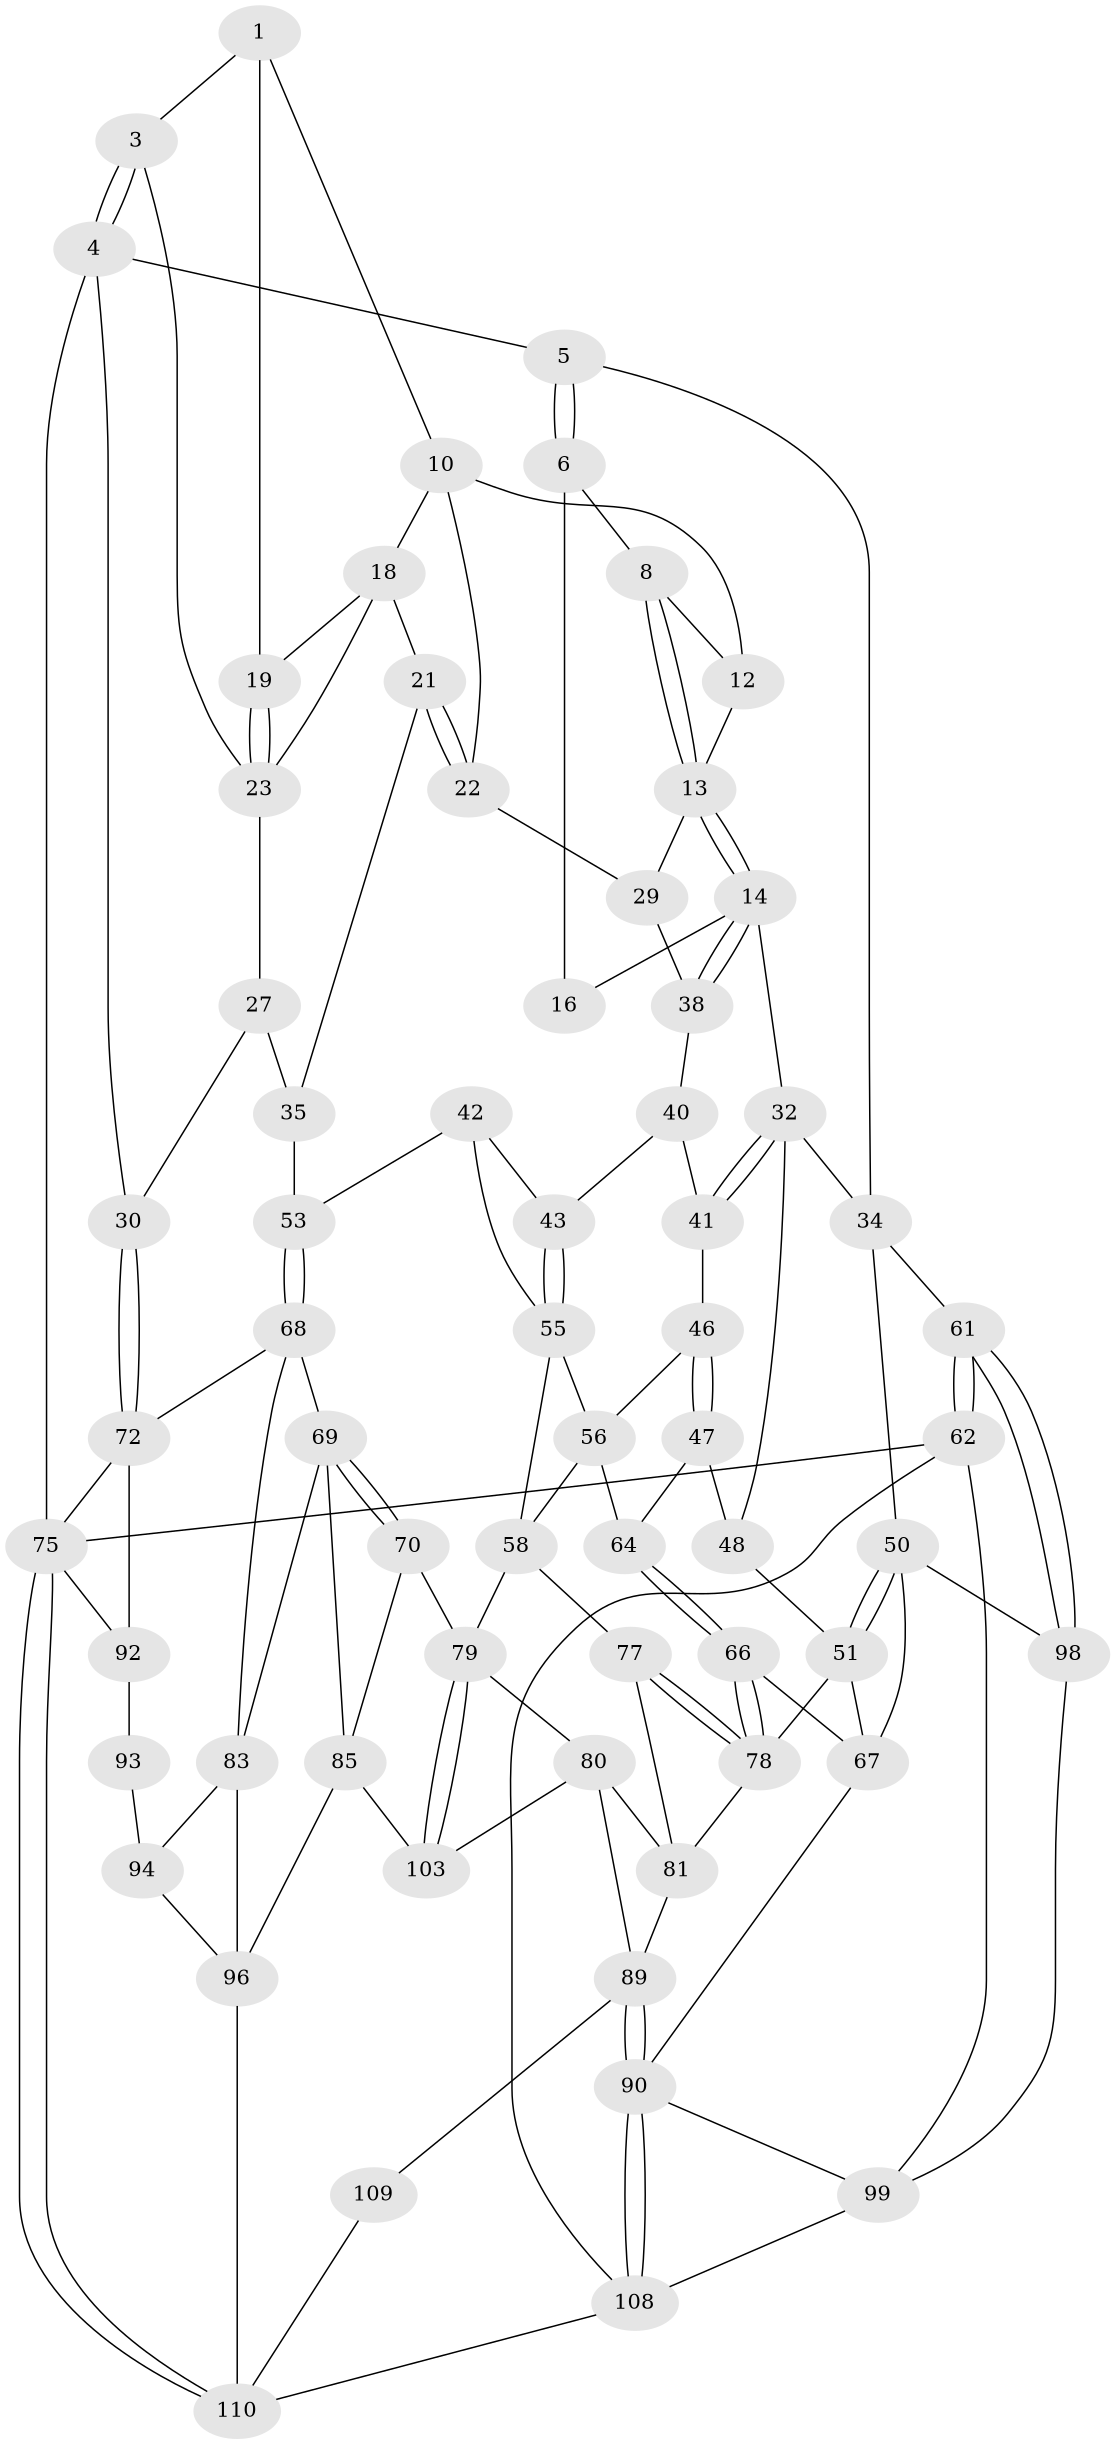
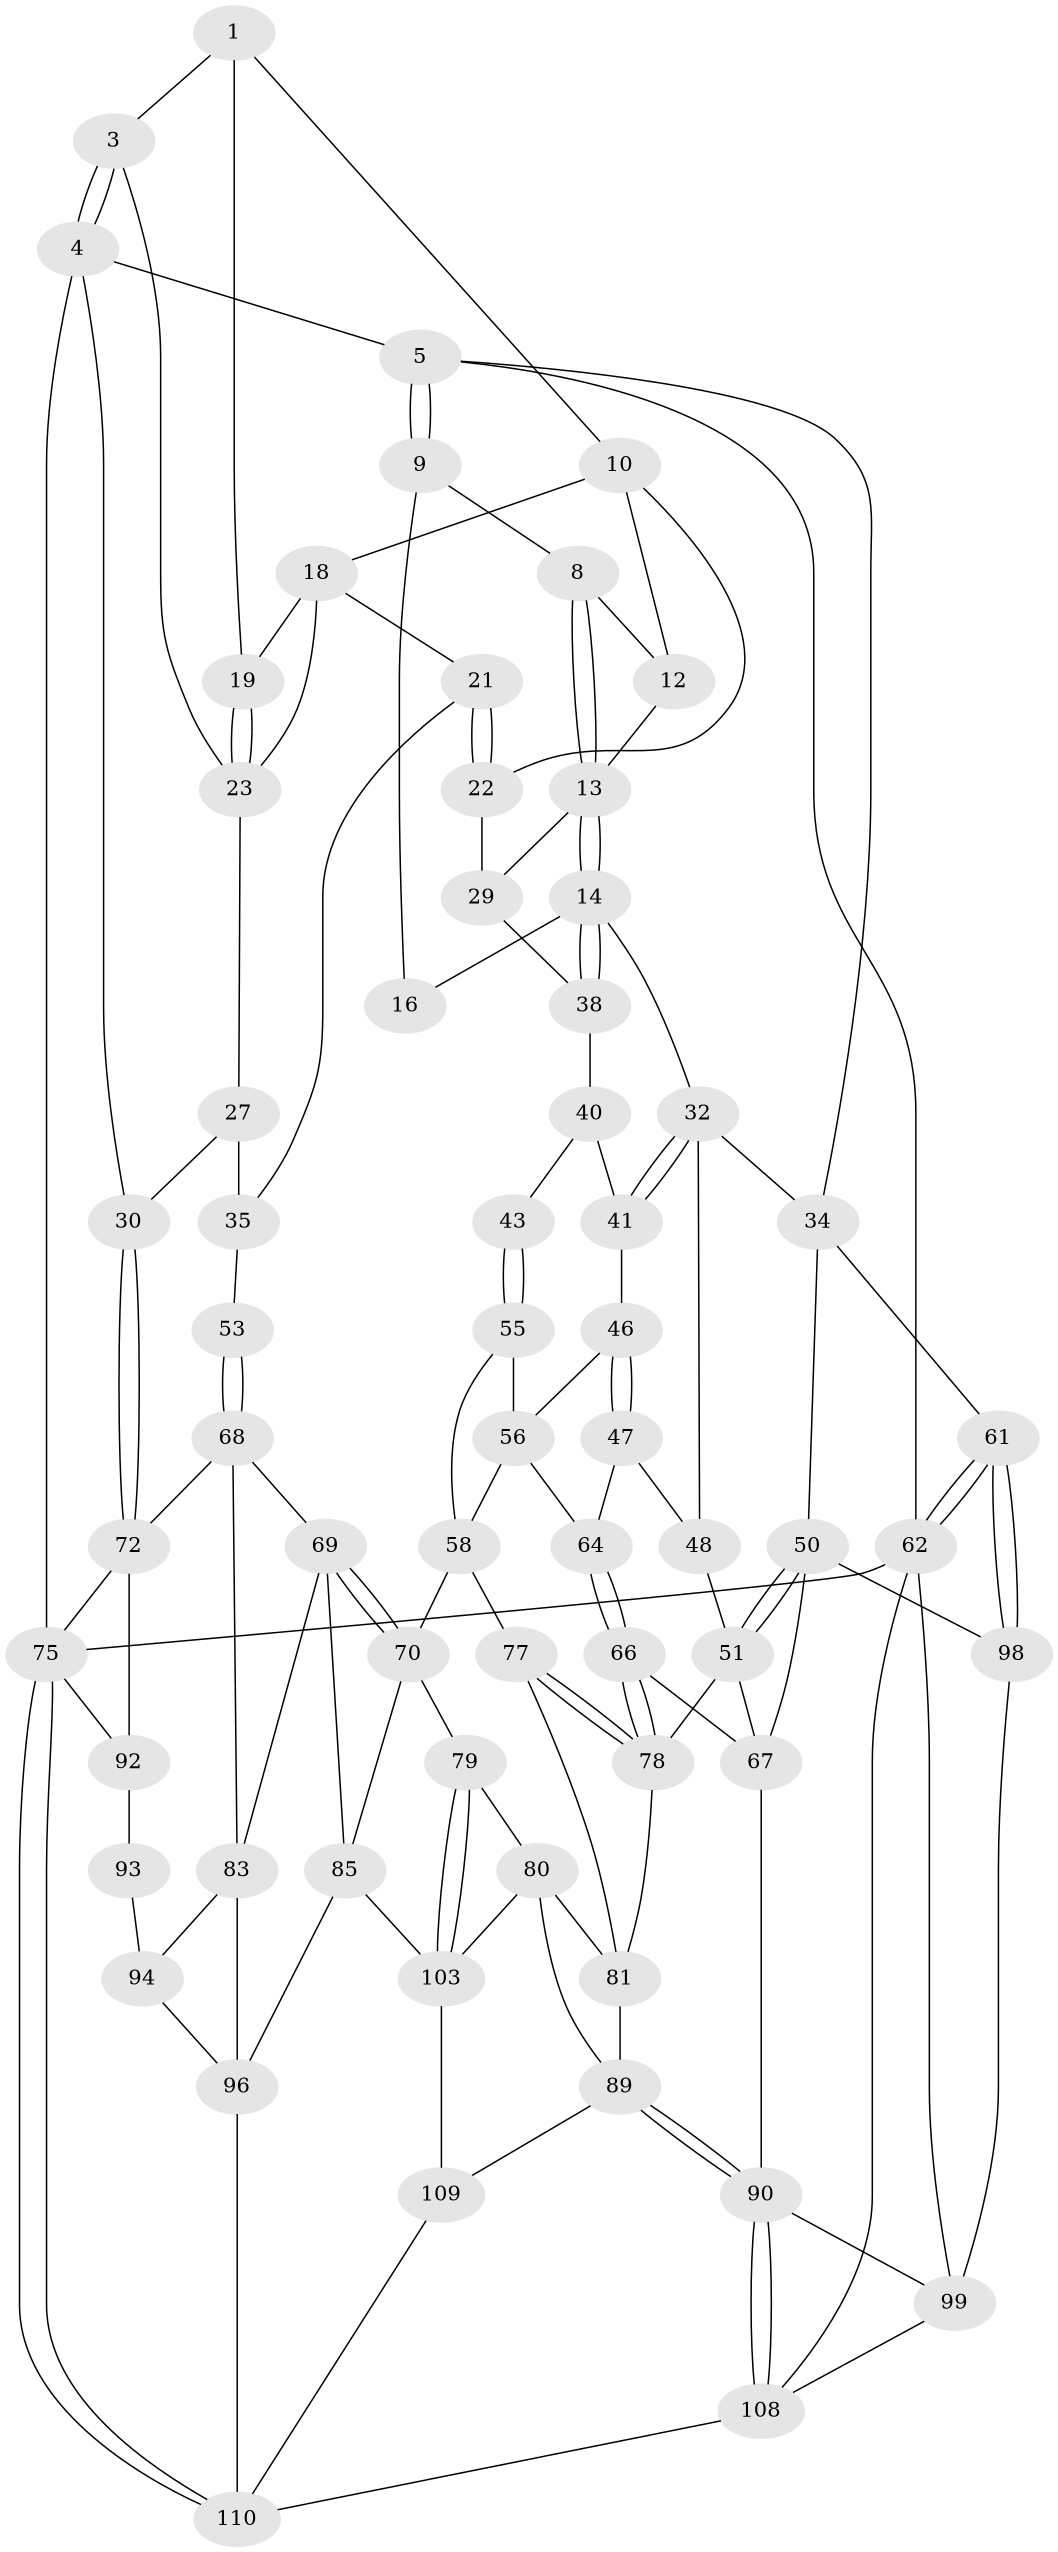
node "6": label "6" -> "9"
edge "5" -- "62": added
node "42": removed
edge "58" -- "79": now "58" -- "70"
edge "103" -- "109": added
